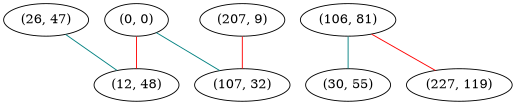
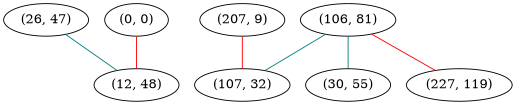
edge "(0, 0)" -- "(107, 32)": now "(106, 81)" -- "(107, 32)"
